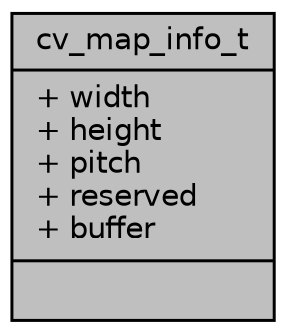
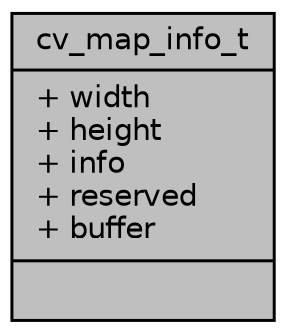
node "cv_map_info_t": text "+ pitch" -> "+ info"
